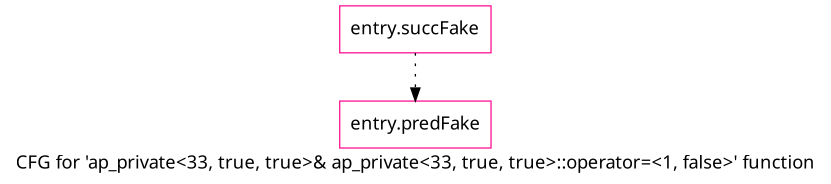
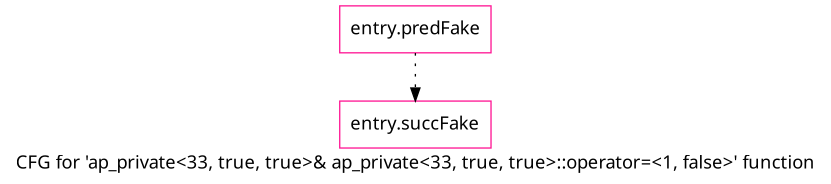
edge "entry.succFake" -> "entry.predFake": reversed
